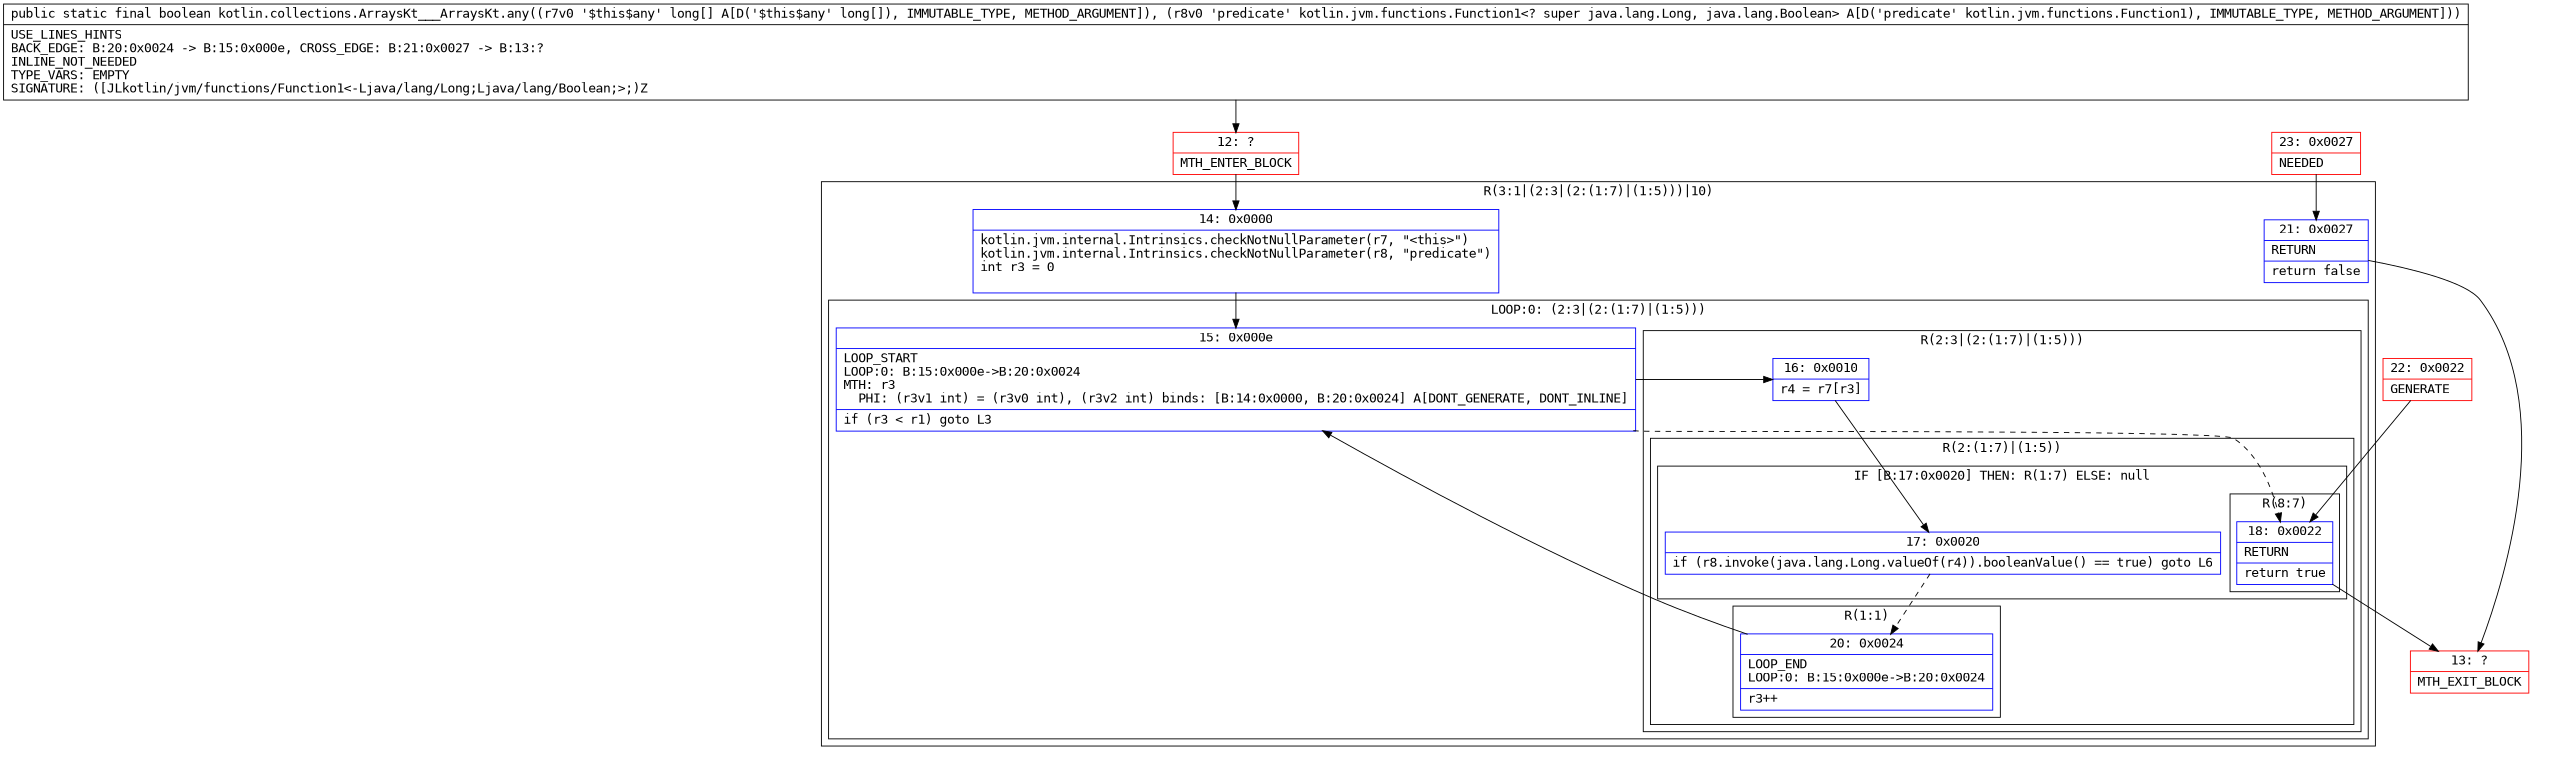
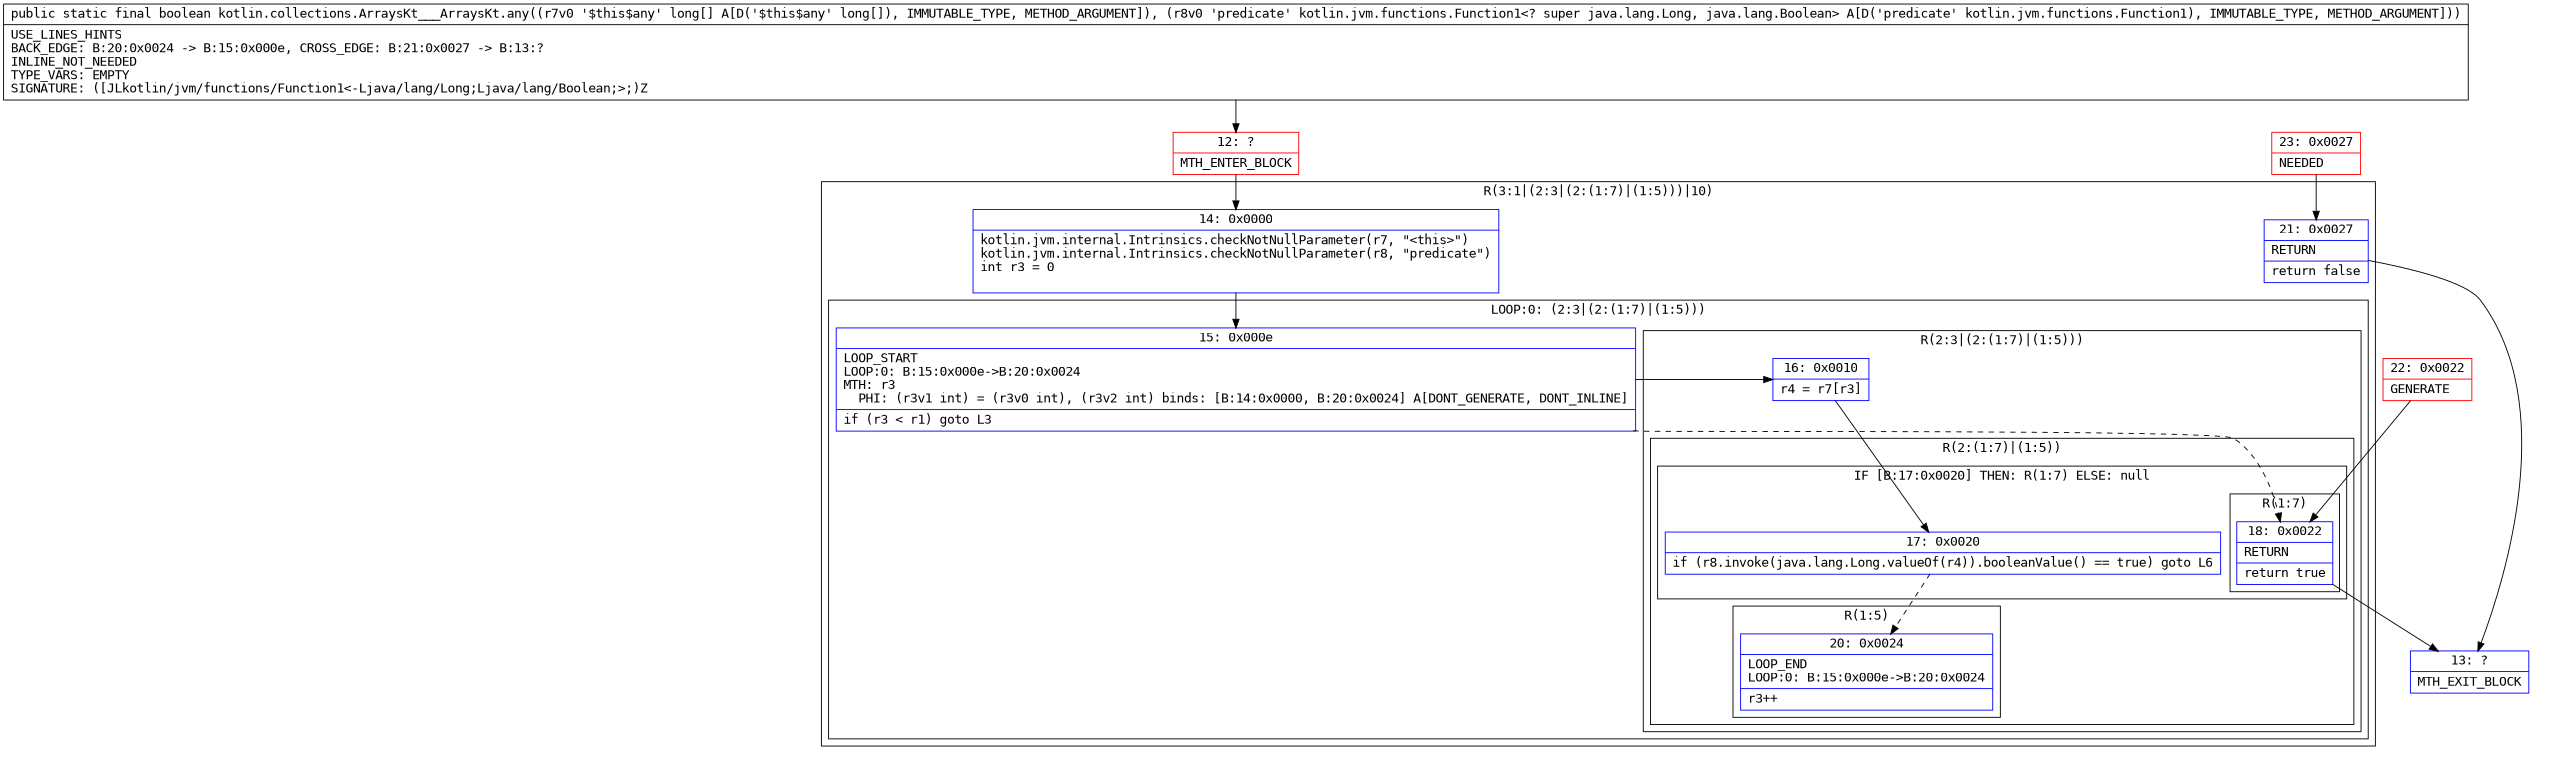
cluster "R(8:7)": label "R(8:7)" -> "R(1:7)"
edge "20: 0x0024" -> "15: 0x000e": removed
cluster "R(1:1)": label "R(1:1)" -> "R(1:5)"
node "13: ?": color red -> blue
